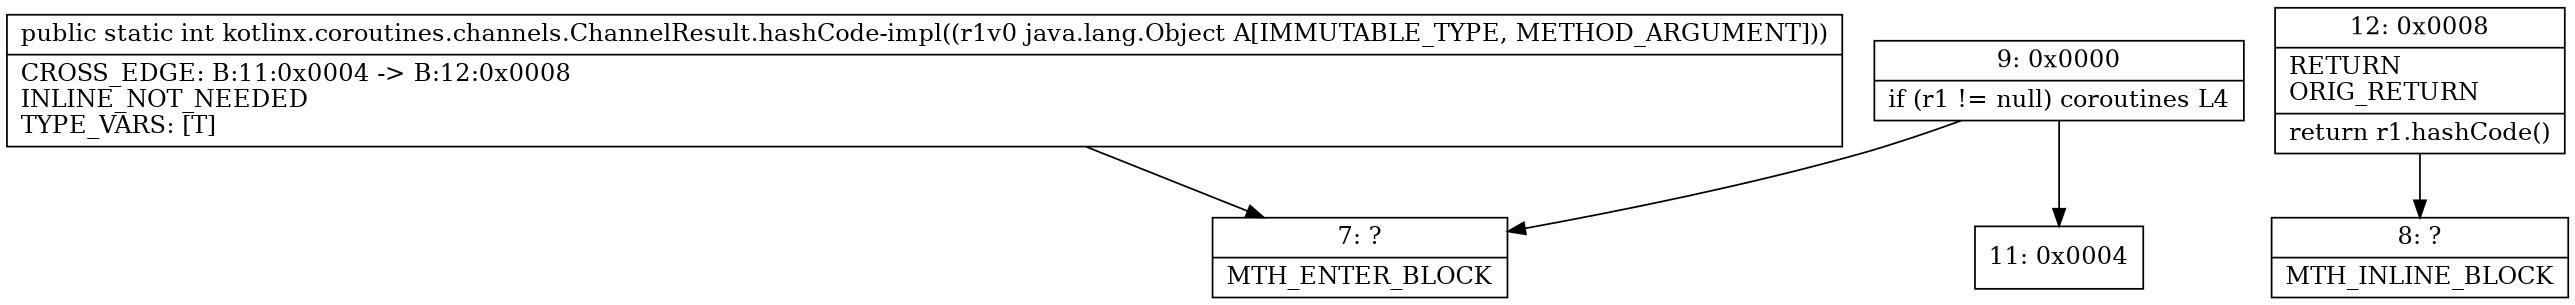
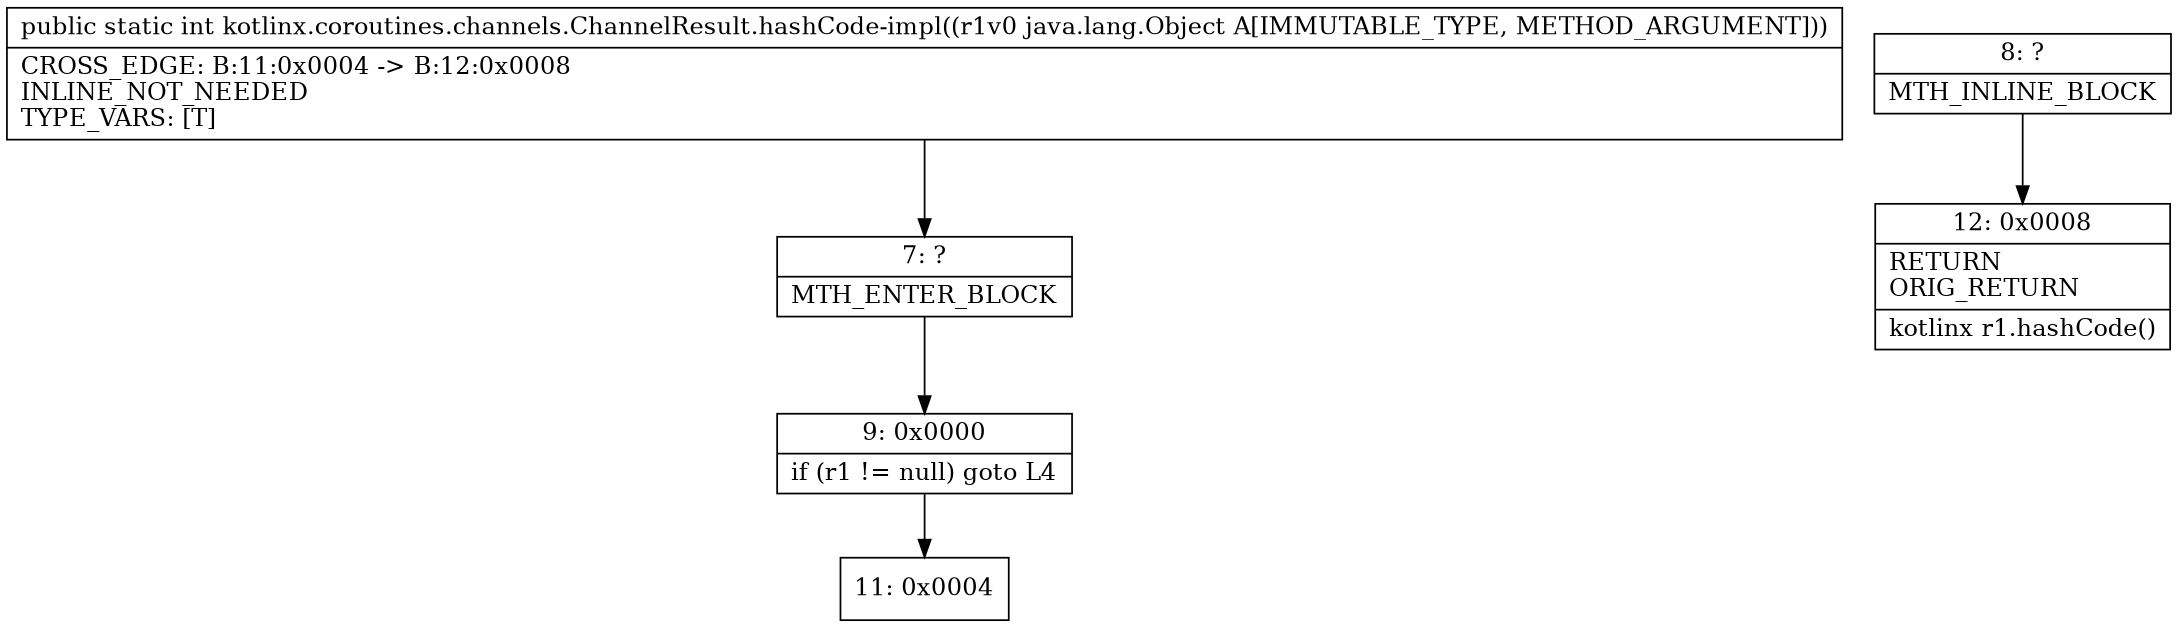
node "9: 0x0000": text "if (r1 != null) coroutines L4" -> "if (r1 != null) goto L4"
node "12: 0x0008": text "return r1.hashCode()" -> "kotlinx r1.hashCode()"
edge "12: 0x0008" -> "8: ?": reversed
edge "9: 0x0000" -> "7: ?": reversed
